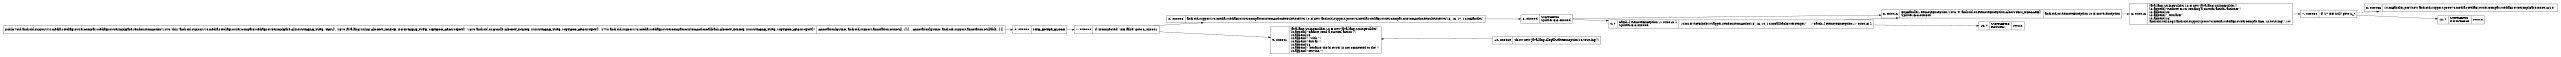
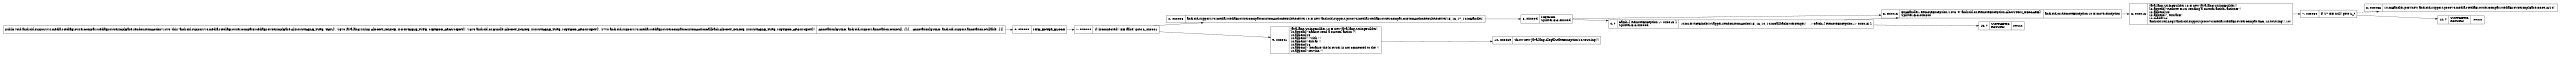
node "3: 0x000d": text "SYNTHETIC" -> "METHOD"
node "6: 0x0016": text "r2.append(r6)" -> "r2.media(r6)"
node "12: ?": text "IMMUTABLE" -> "RETURN"
edge "10: 0x006e" -> "9: 0x0041": reversed
